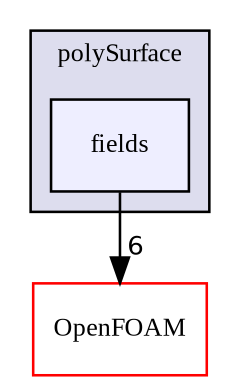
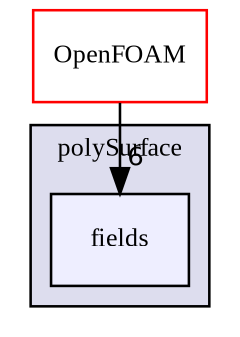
edge "fields" -> "OpenFOAM": reversed
